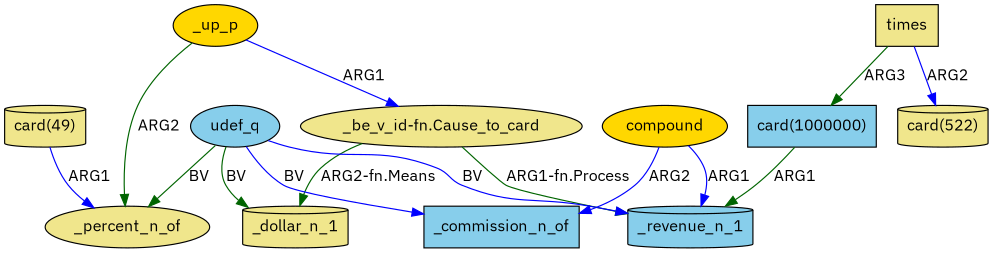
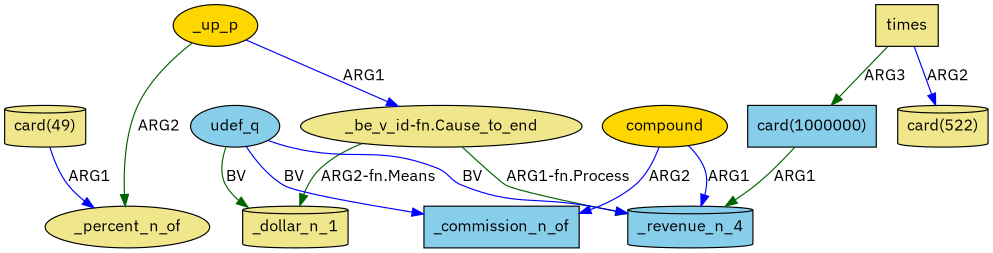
node "_be_v_id-fn.Cause_to_card": label "_be_v_id-fn.Cause_to_card" -> "_be_v_id-fn.Cause_to_end"
edge "udef_q" -> "_percent_n_of": removed, label "BV"
node "_revenue_n_1": label "_revenue_n_1" -> "_revenue_n_4"
